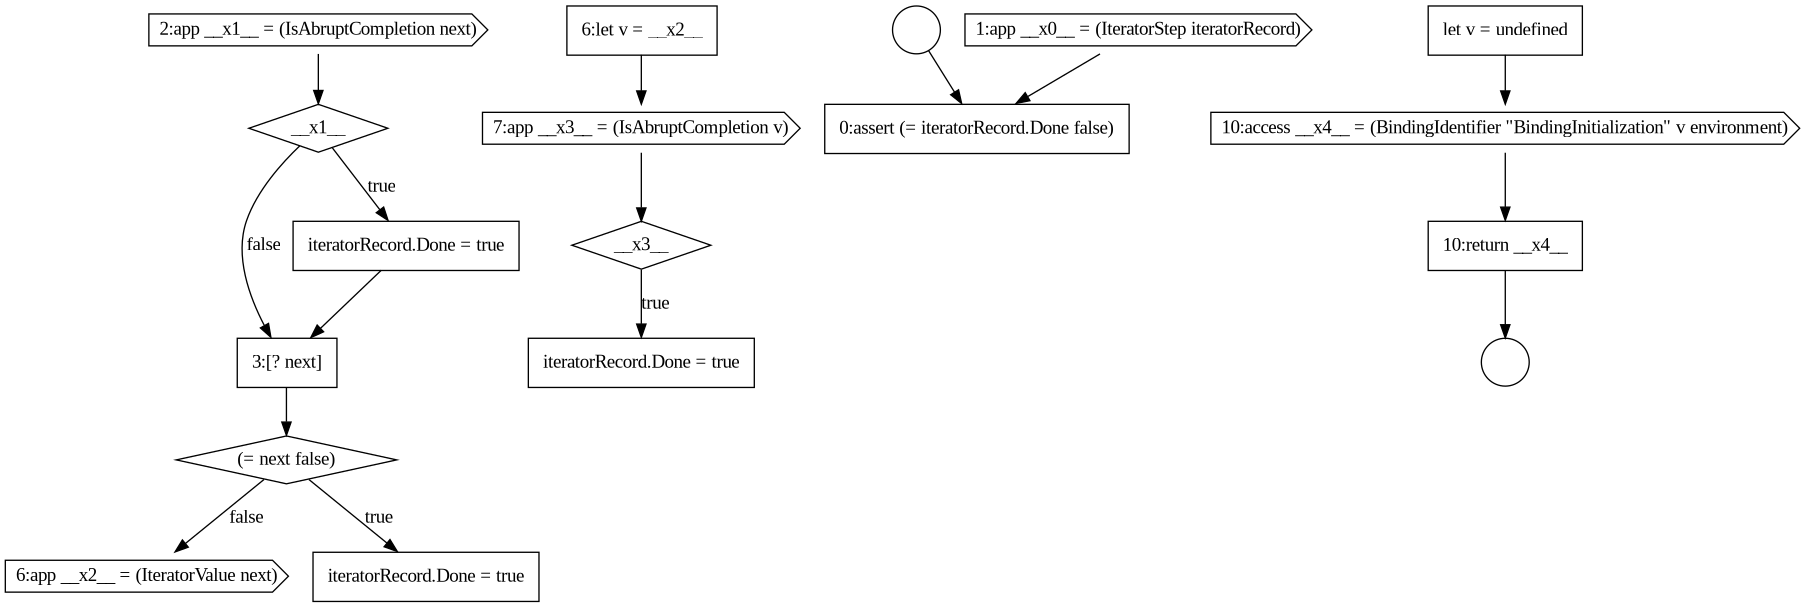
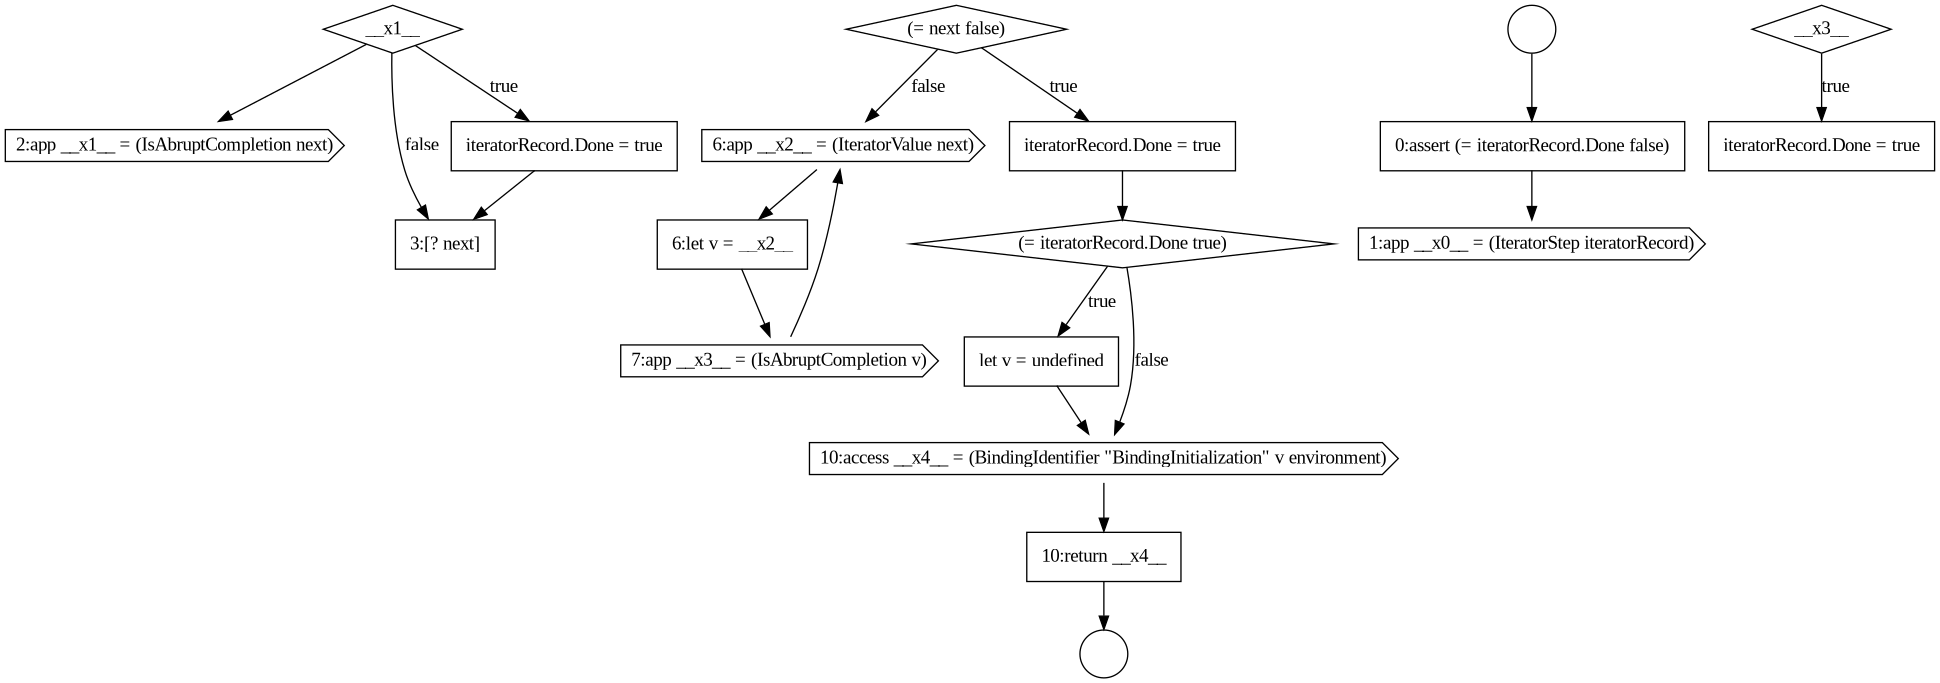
edge "2:app __x1__ = (IsAbruptCompletion next)" -> "__x1__": reversed
edge "1:app __x0__ = (IteratorStep iteratorRecord)" -> "0:assert (= iteratorRecord.Done false)": reversed
edge "7:app __x3__ = (IsAbruptCompletion v)" -> "__x3__": now "7:app __x3__ = (IsAbruptCompletion v)" -> "6:app __x2__ = (IteratorValue next)"
edge "6:app __x2__ = (IteratorValue next)" -> "6:let v = __x2__": added
node "(= iteratorRecord.Done true)": added
edge "3:[? next]" -> "(= next false)": removed
